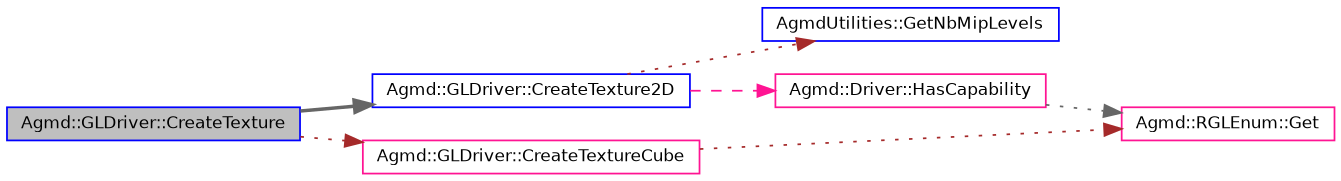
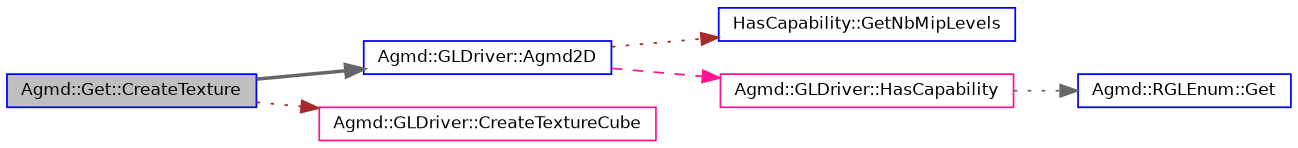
node "AgmdUtilities::GetNbMipLevels": label "AgmdUtilities::GetNbMipLevels" -> "HasCapability::GetNbMipLevels"
node "Agmd::GLDriver::CreateTexture2D": label "Agmd::GLDriver::CreateTexture2D" -> "Agmd::GLDriver::Agmd2D"
node "Agmd::Driver::HasCapability": label "Agmd::Driver::HasCapability" -> "Agmd::GLDriver::HasCapability"
node "Agmd::GLDriver::CreateTexture": label "Agmd::GLDriver::CreateTexture" -> "Agmd::Get::CreateTexture"
node "Agmd::RGLEnum::Get": color deeppink -> blue
edge "Agmd::GLDriver::CreateTextureCube" -> "Agmd::RGLEnum::Get": removed
